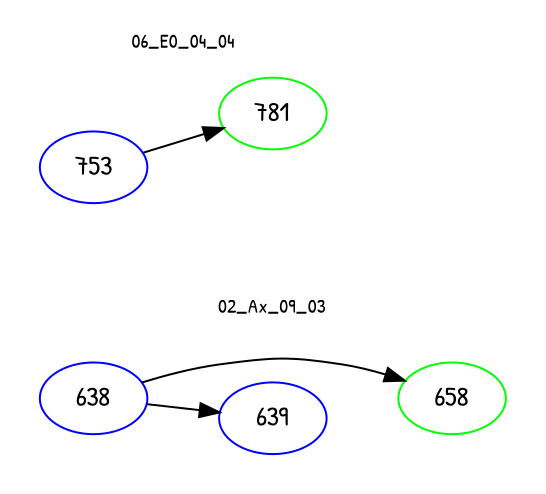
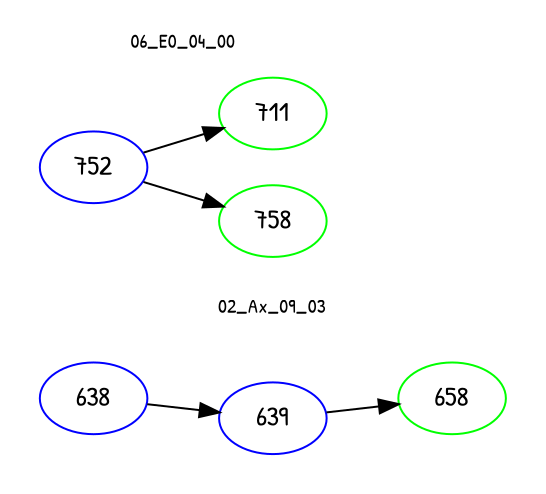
cluster "06_E0_04_04": label "06_E0_04_04" -> "06_E0_04_00"
node "781": label "781" -> "711"
node "753": label "753" -> "752"
node "758": added
edge "638" -> "658": now "639" -> "658"
